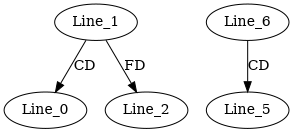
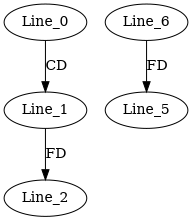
edge "Line_1" -> "Line_0": reversed
edge "Line_6" -> "Line_5": label "CD" -> "FD"
